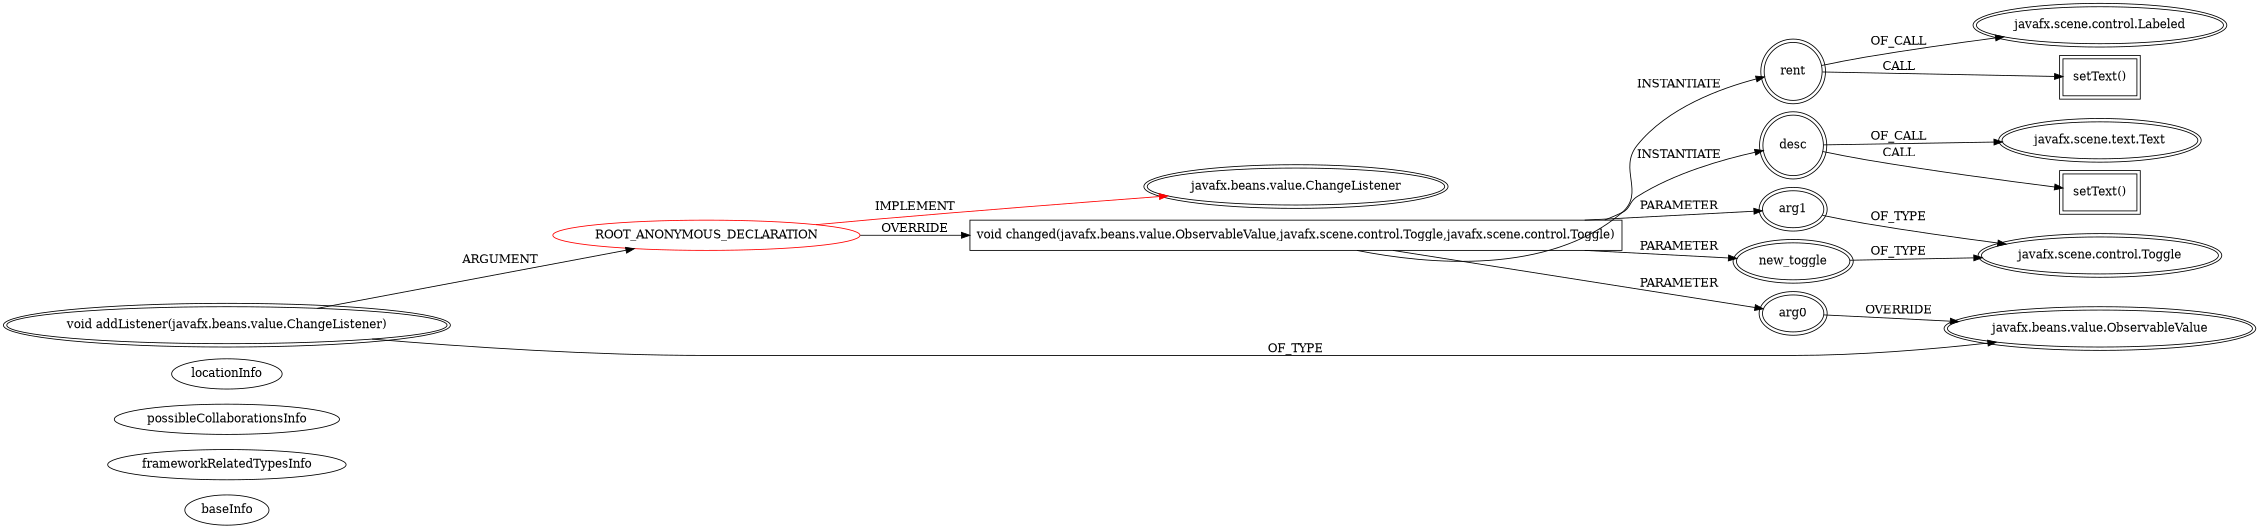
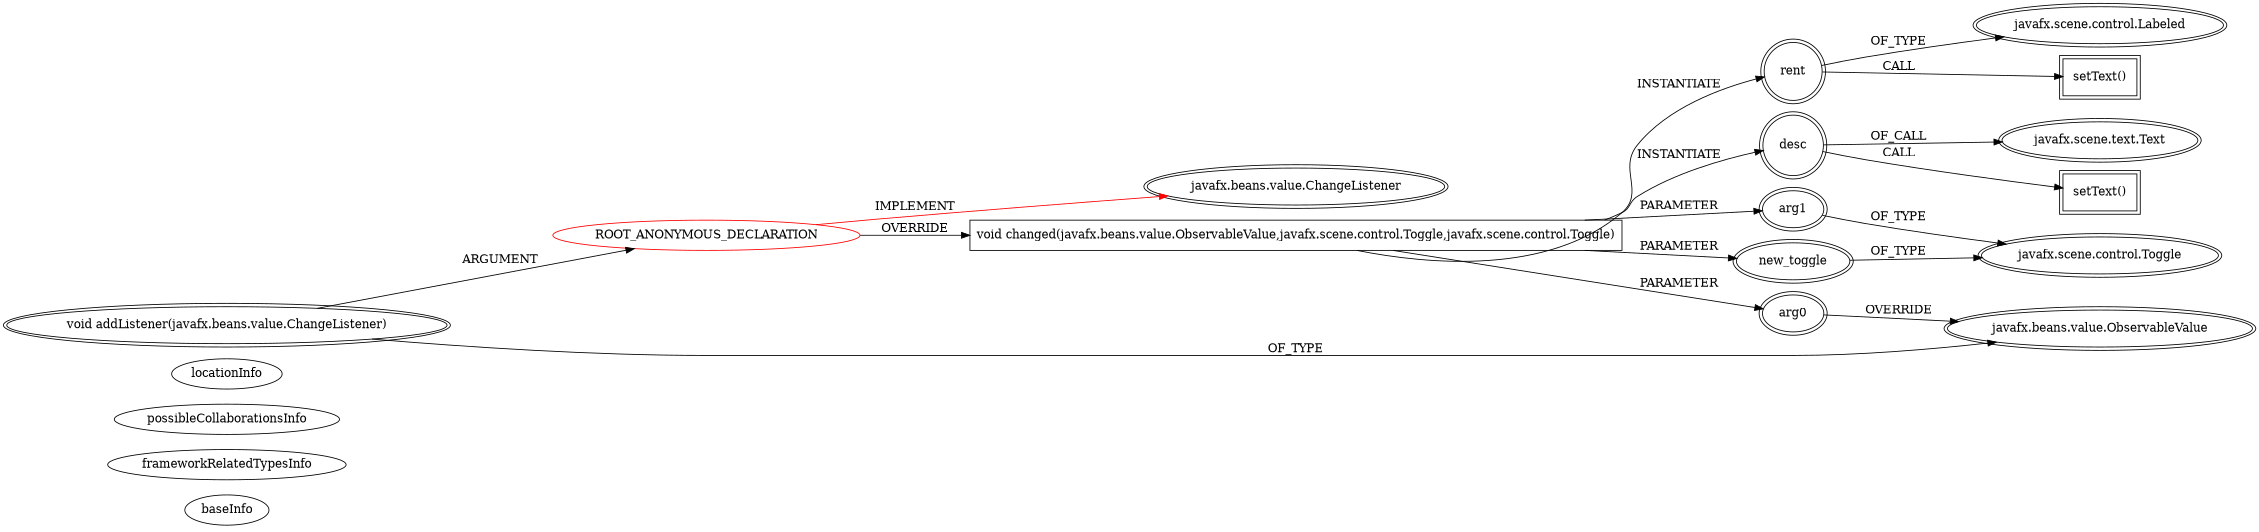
edge "rent" -> "javafx.scene.control.Labeled": label "OF_CALL" -> "OF_TYPE"
